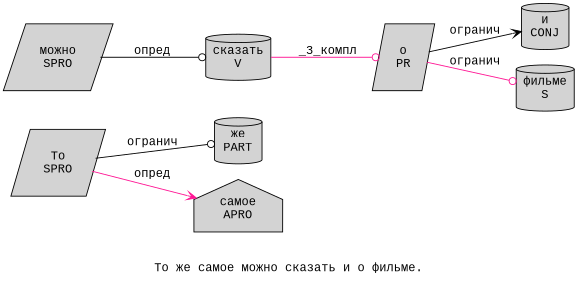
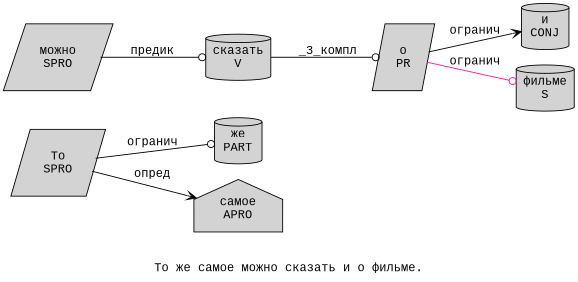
edge "можно SPRO" -> "сказать V": label "опред" -> "предик"
edge "сказать V" -> "о PR": color deeppink -> black
edge "То SPRO" -> "самое APRO": color deeppink -> black
